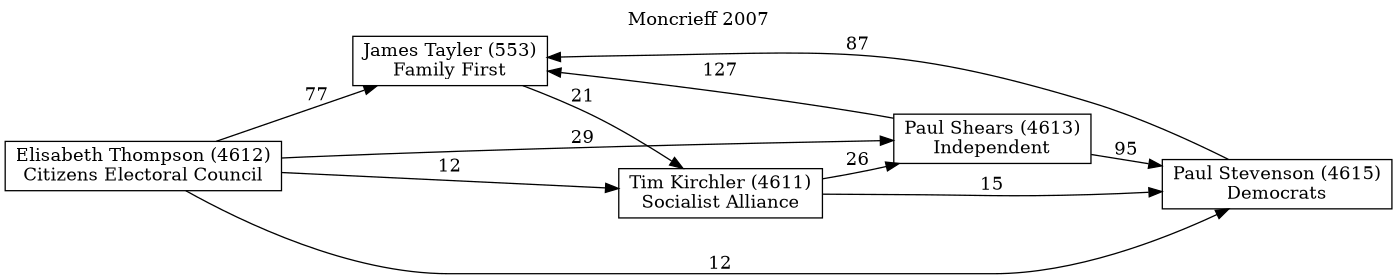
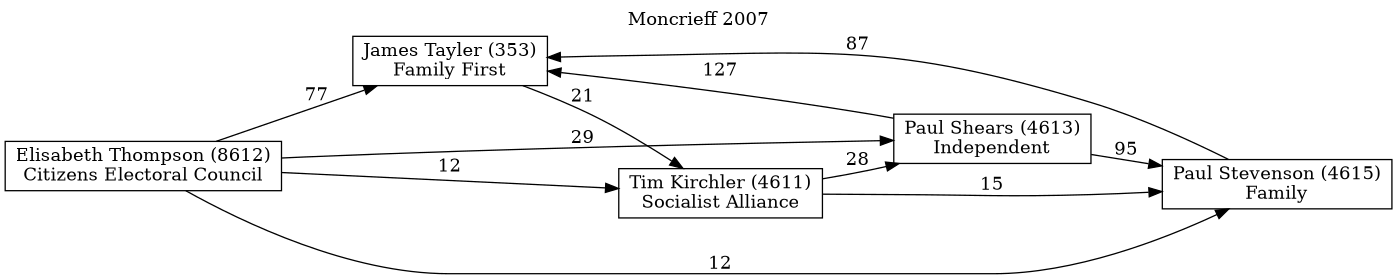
node "James Tayler (553) Family First": label "James Tayler (553) Family First" -> "James Tayler (353) Family First"
edge "Tim Kirchler (4611) Socialist Alliance" -> "Paul Shears (4613) Independent": label "26" -> "28"
node "Elisabeth Thompson (4612) Citizens Electoral Council": label "Elisabeth Thompson (4612) Citizens Electoral Council" -> "Elisabeth Thompson (8612) Citizens Electoral Council"
node "Paul Stevenson (4615) Democrats": label "Paul Stevenson (4615) Democrats" -> "Paul Stevenson (4615) Family"
